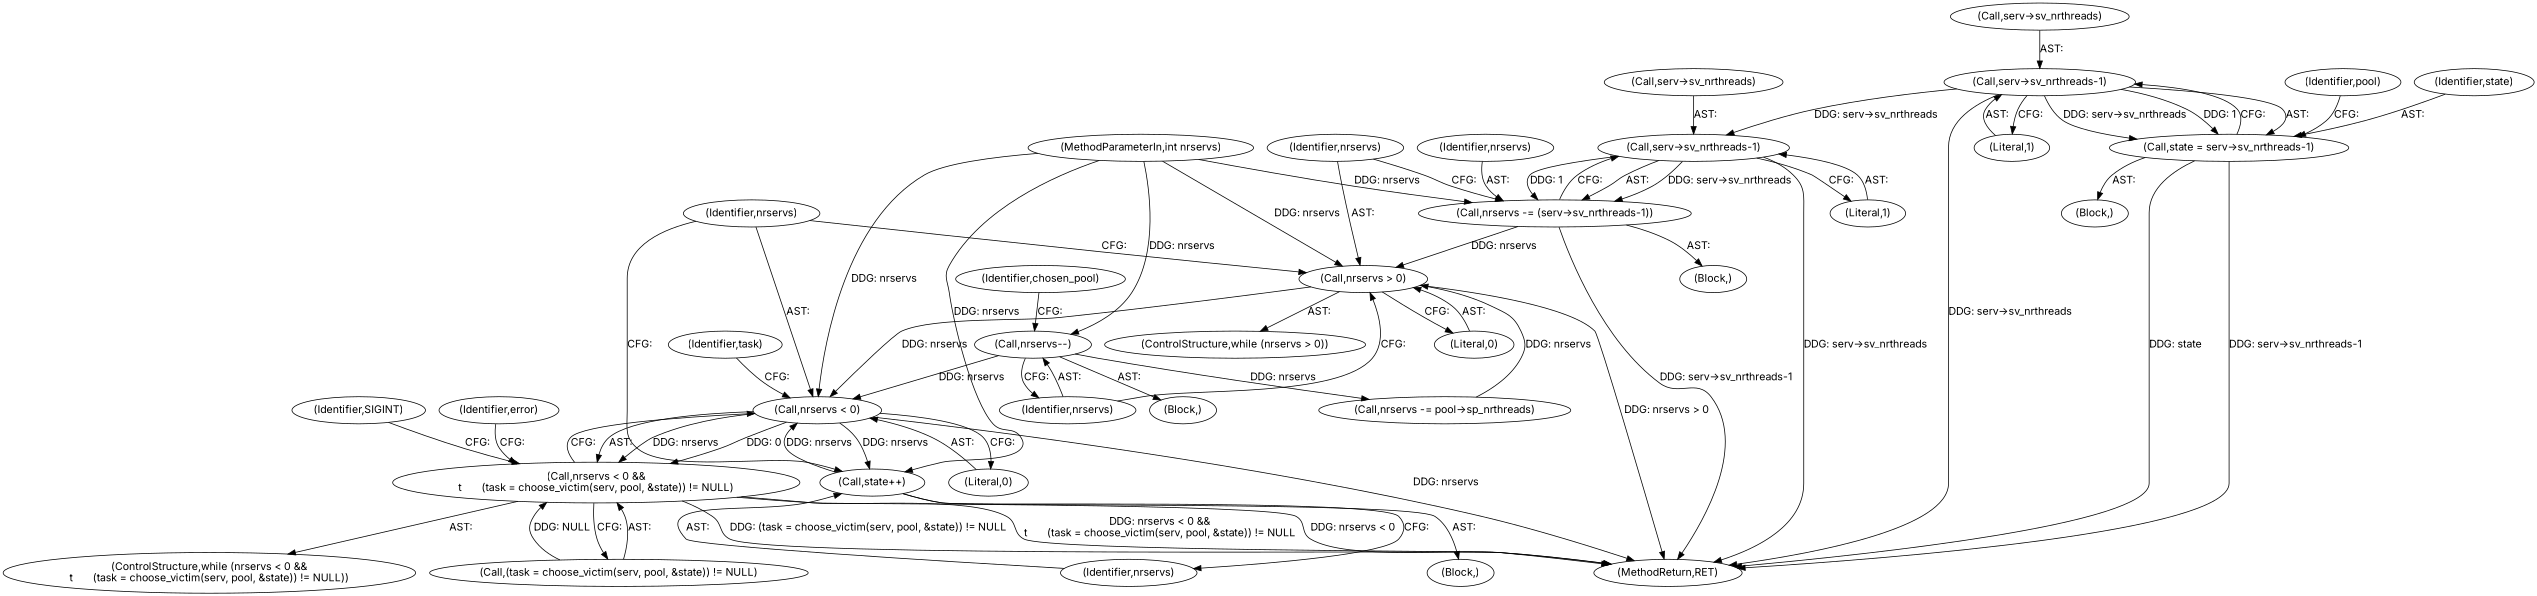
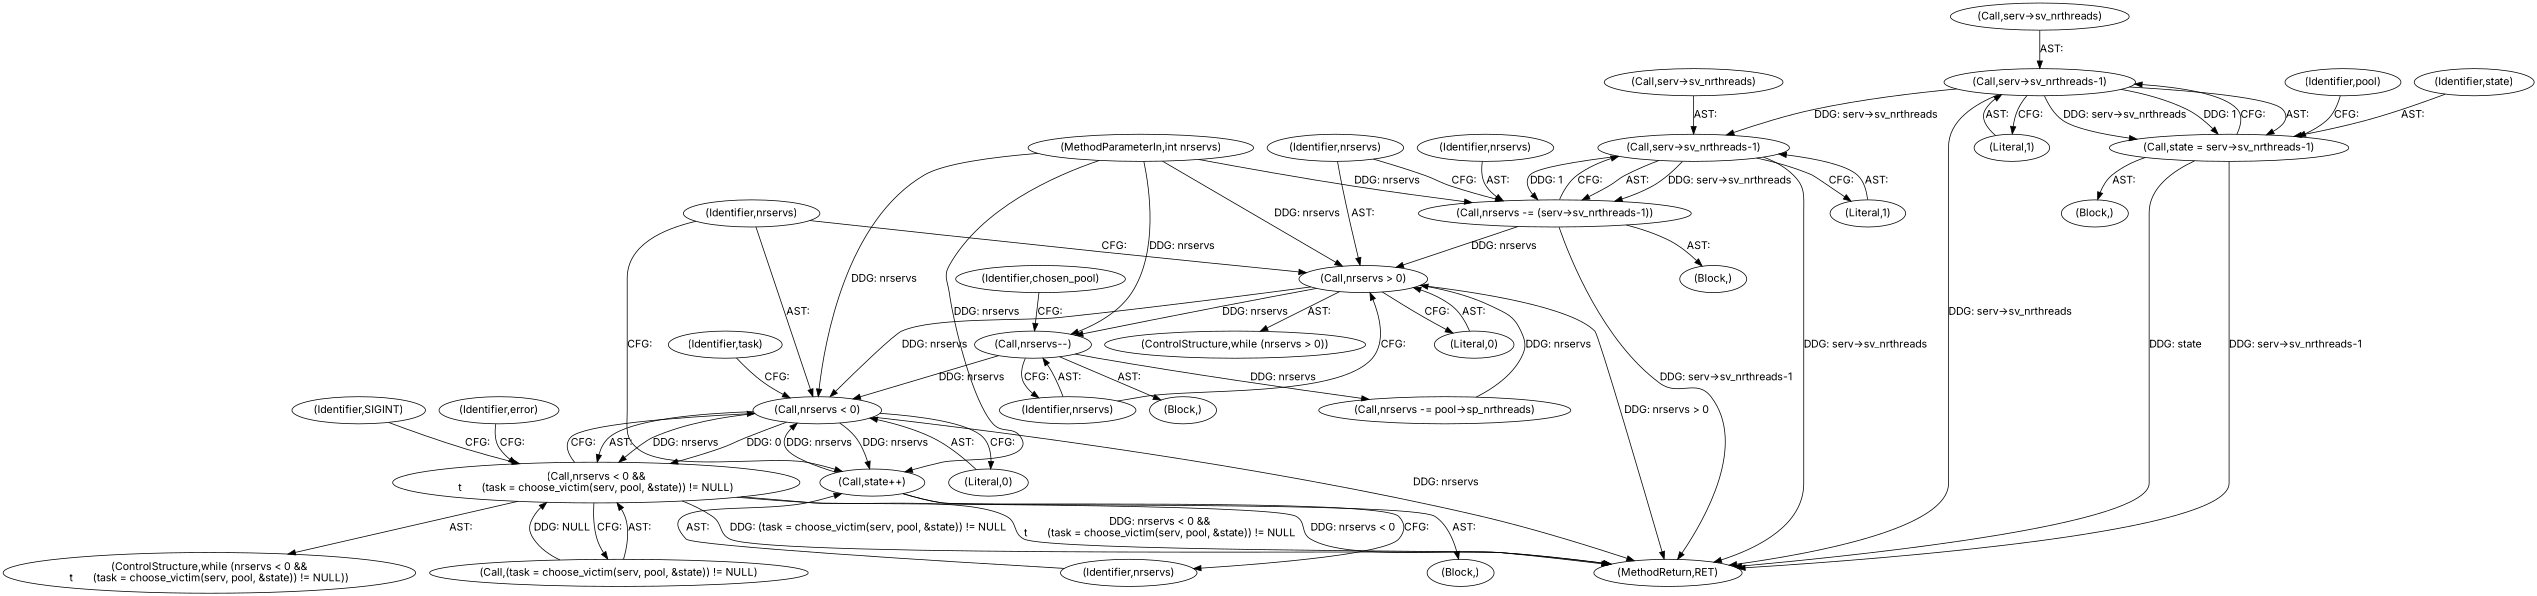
edge "(Call,nrservs > 0)" -> "(Call,nrservs--)": added, label "DDG: nrservs"
